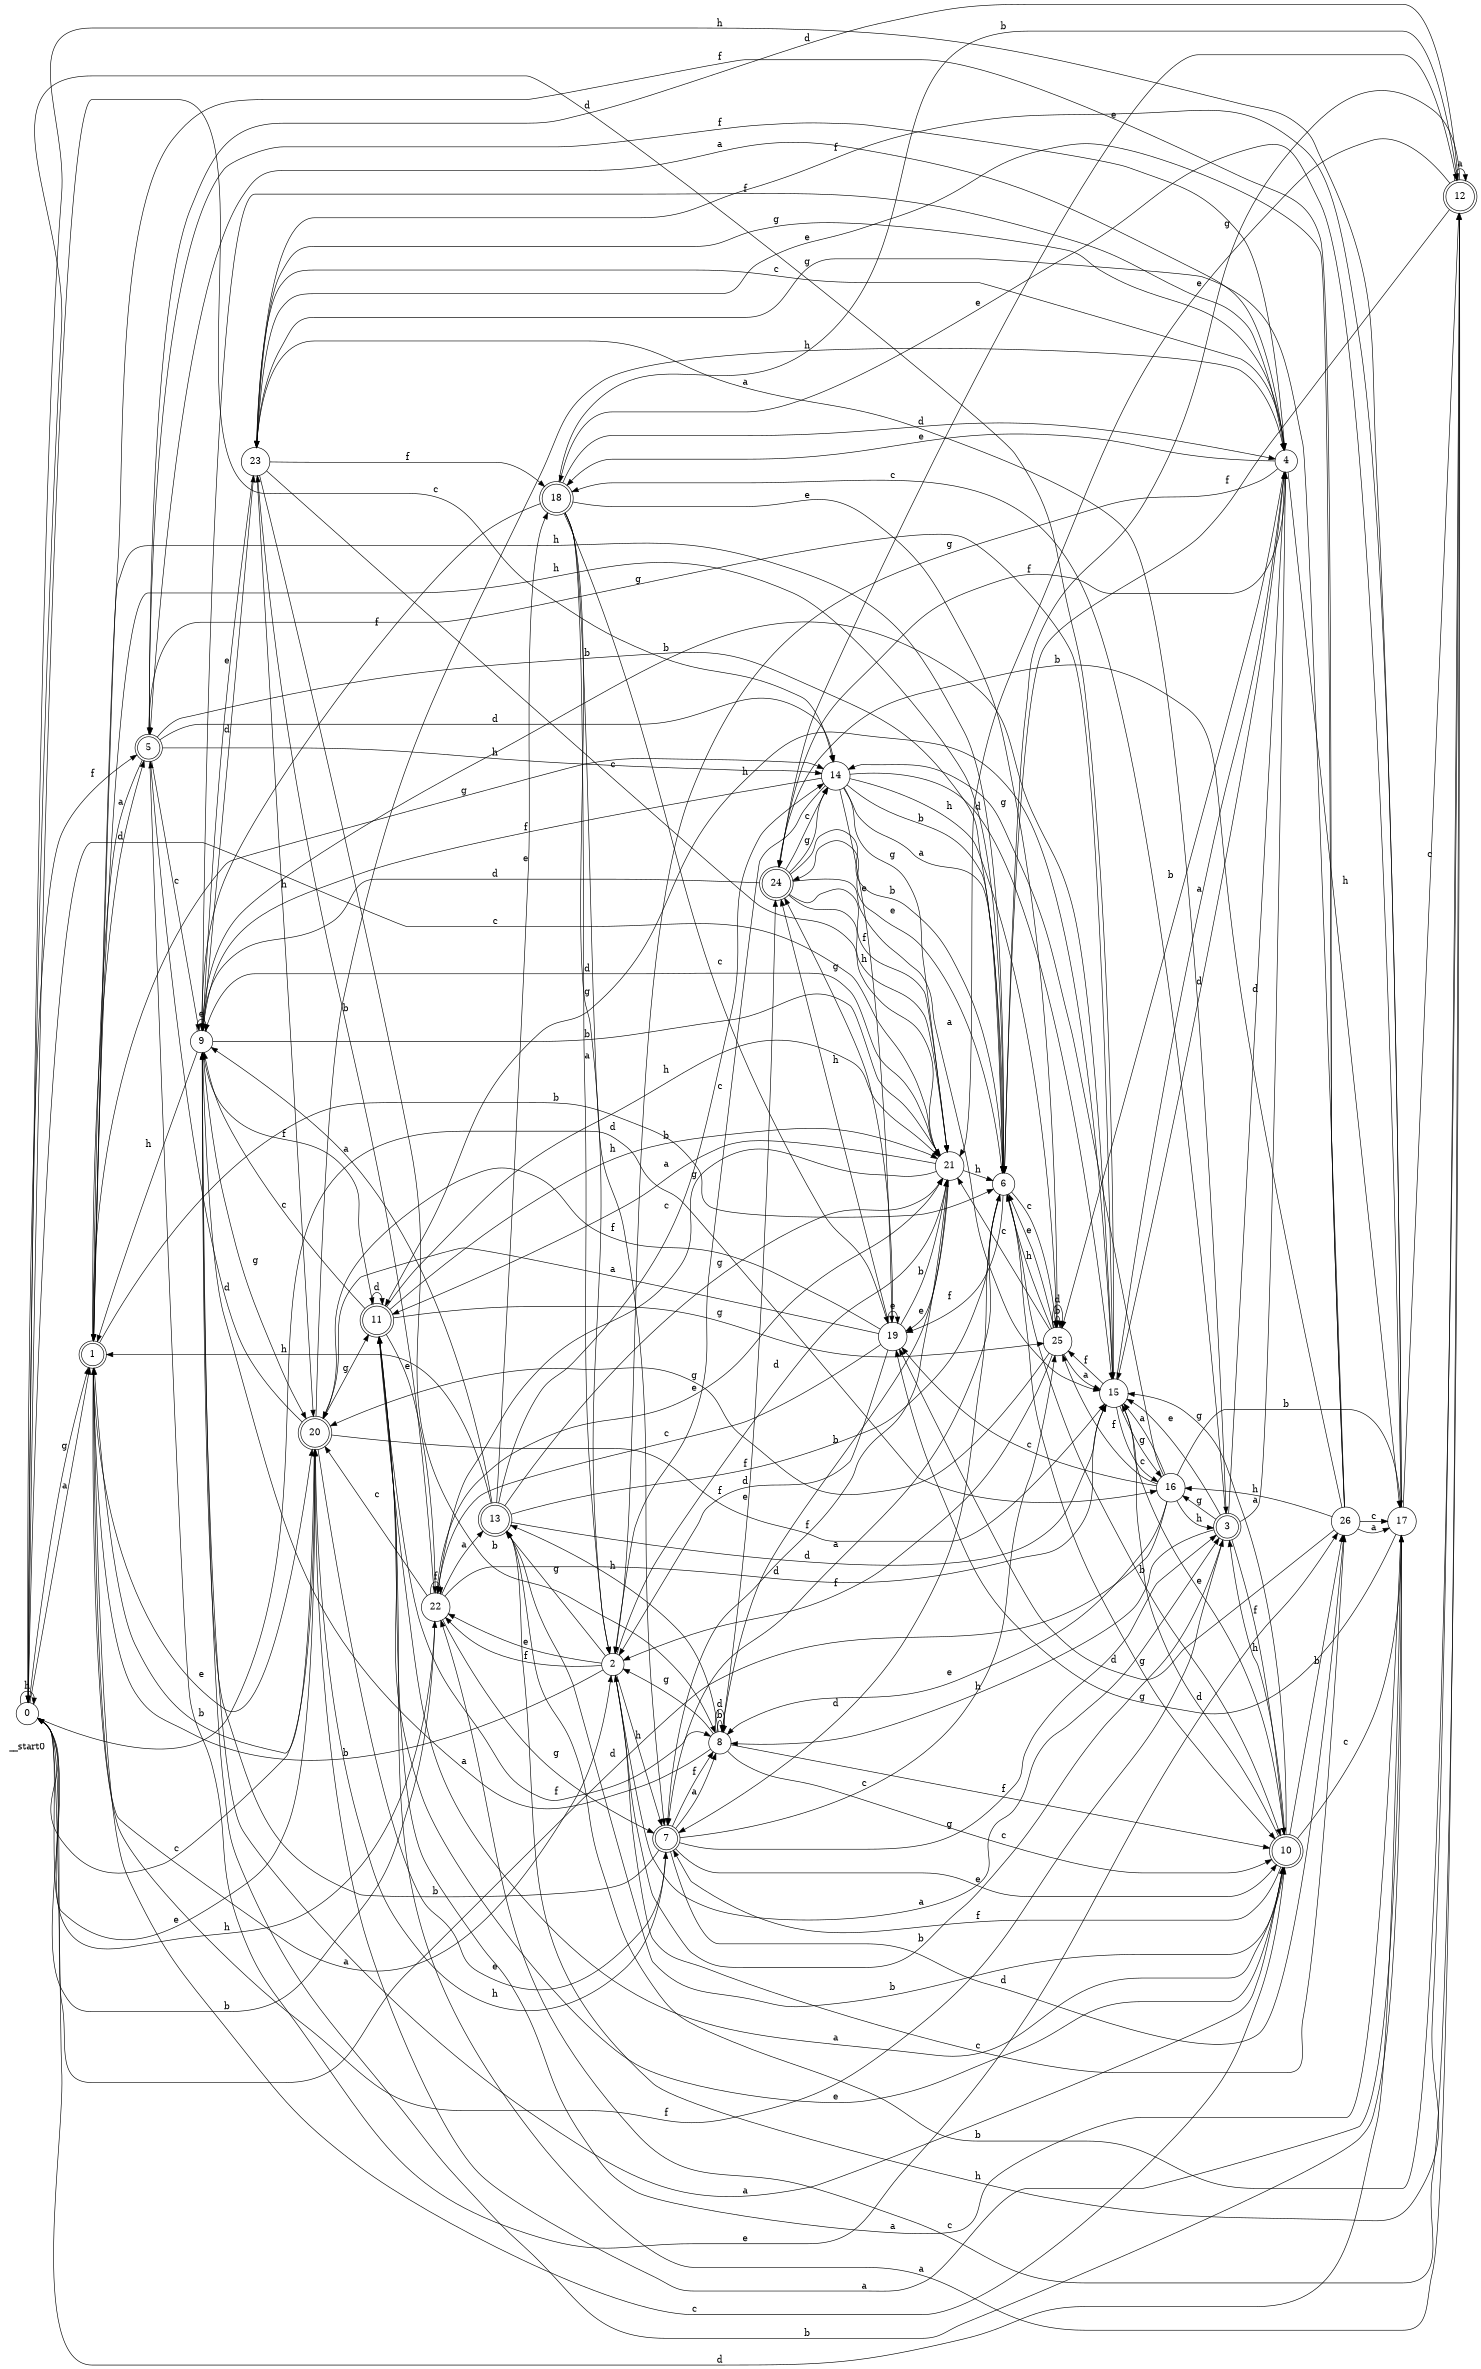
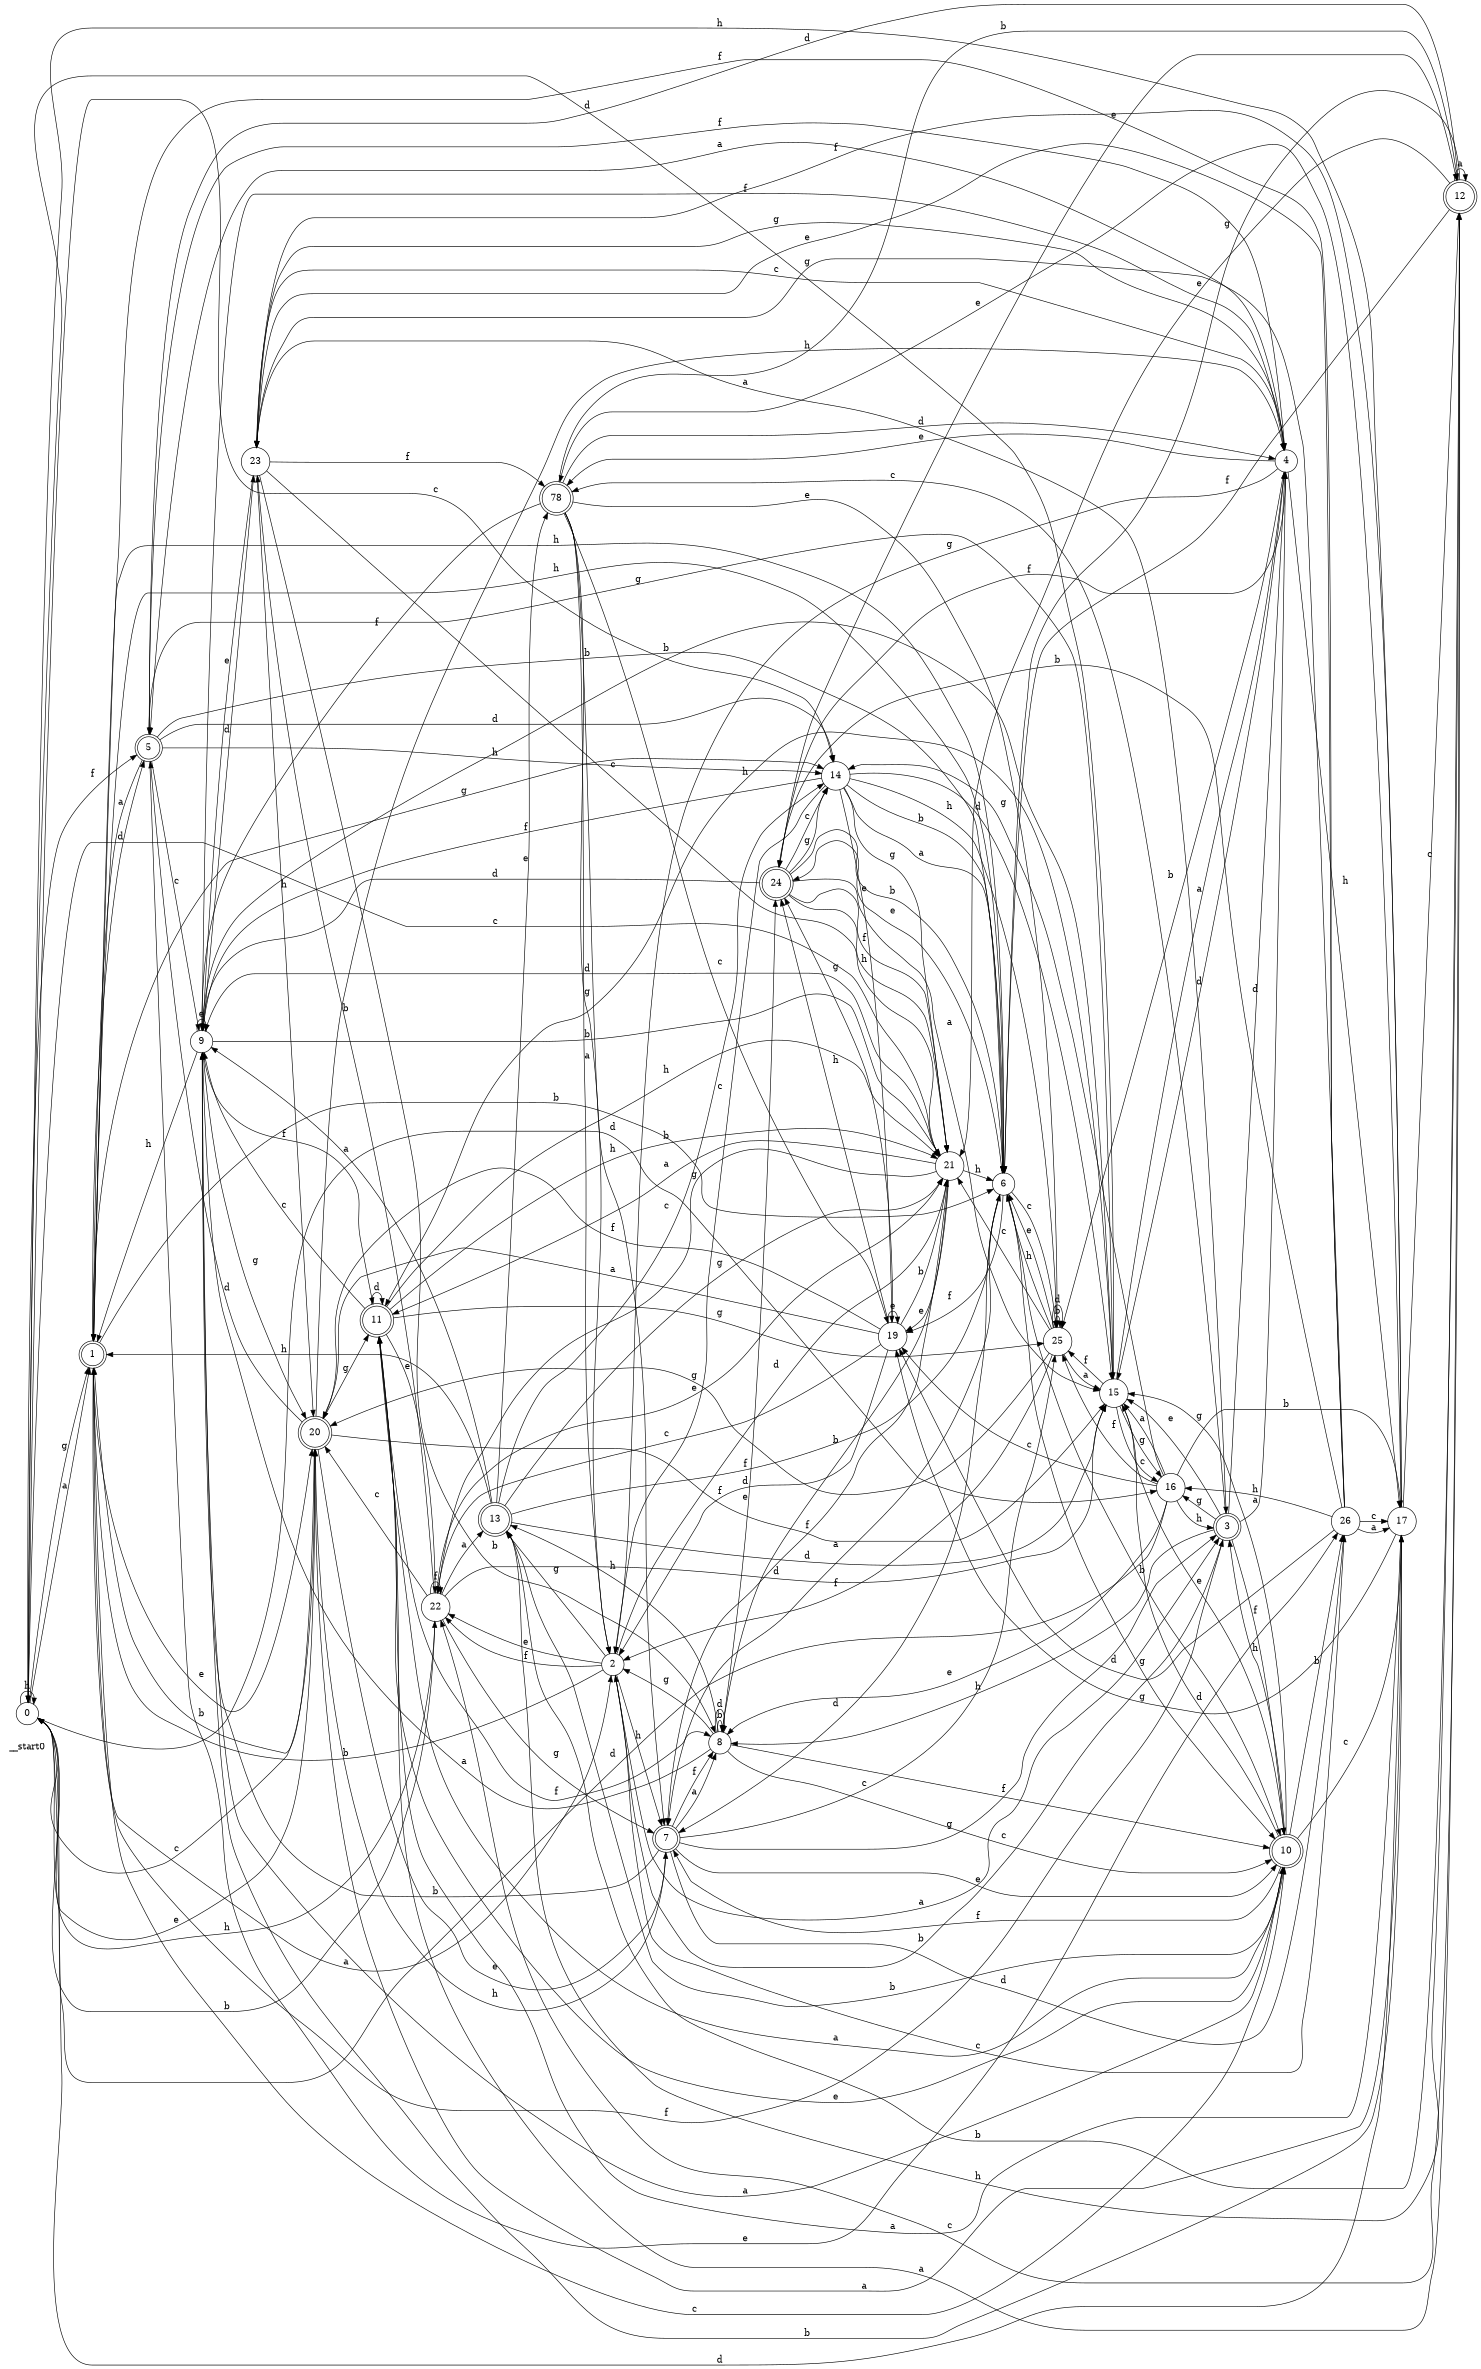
node "18": label "18" -> "78"
